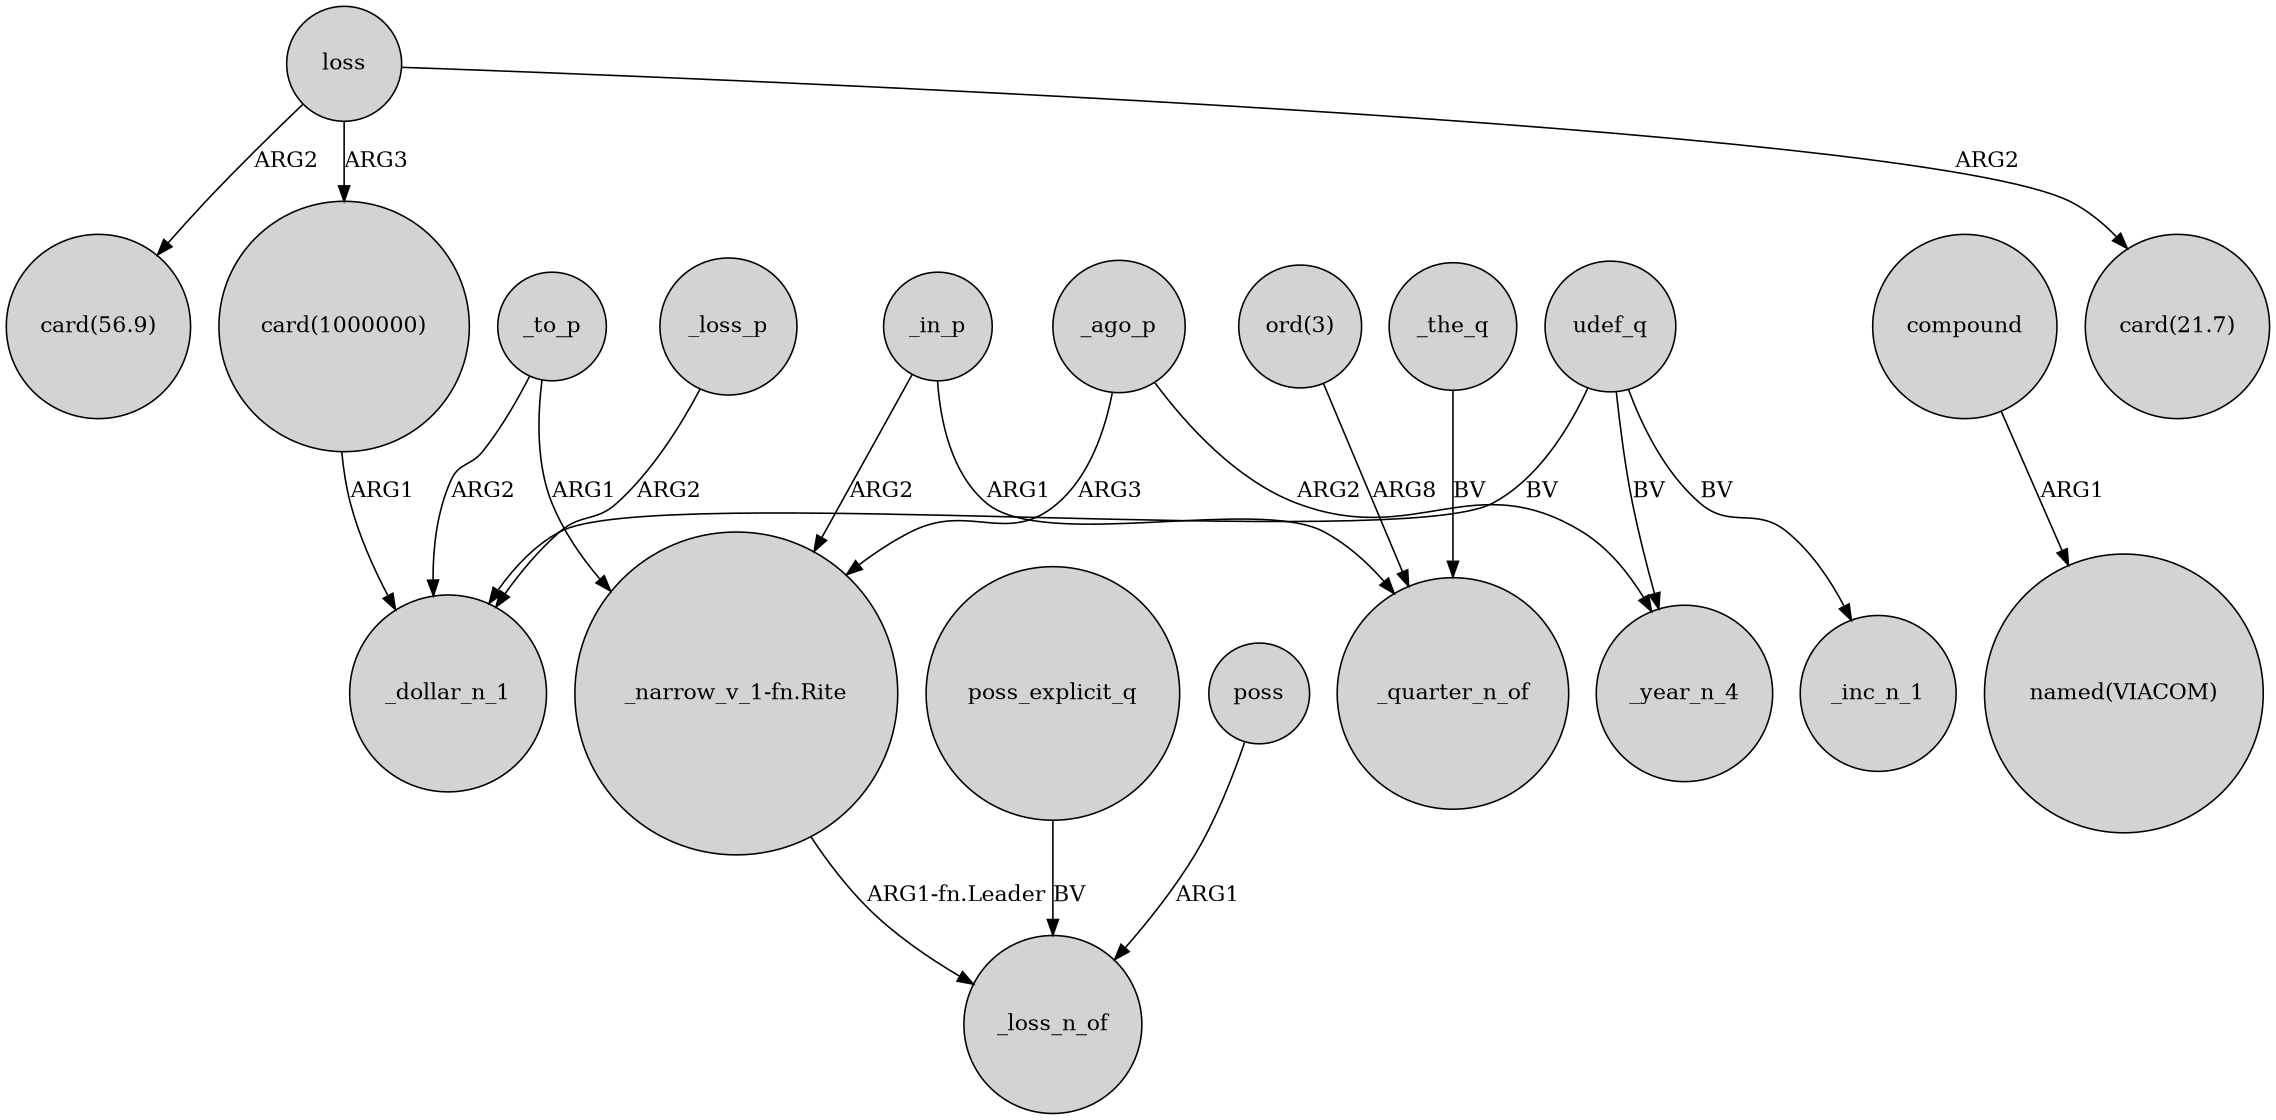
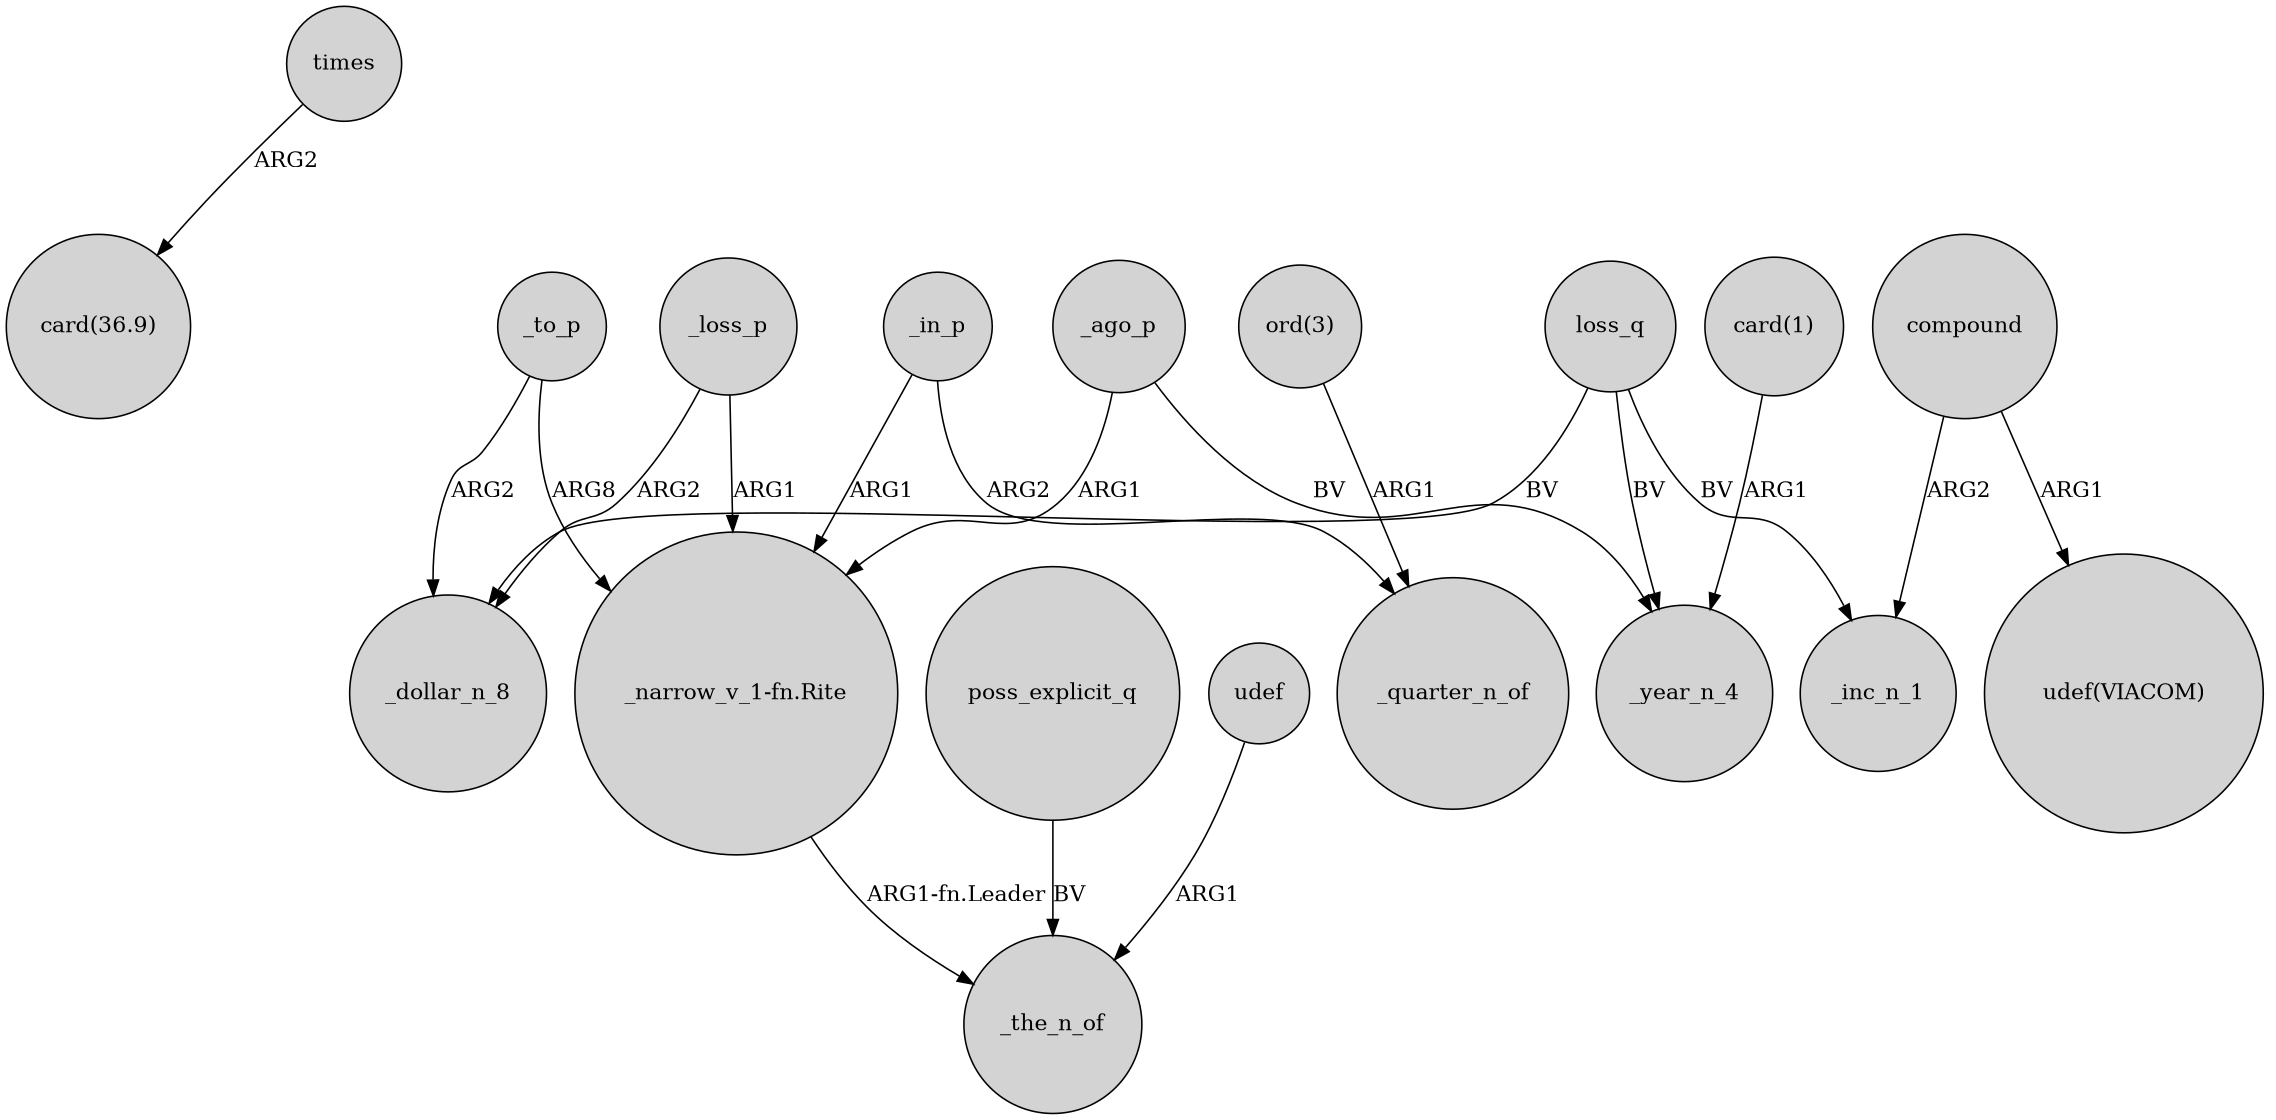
node "loss": label "loss" -> "times"
node "card(56.9)": label "card(56.9)" -> "card(36.9)"
node "card(1000000)": removed
node "_the_q": removed
node "udef_q": label "udef_q" -> "loss_q"
node "card(1)": added
node "card(21.7)": removed
edge "_loss_p" -> "_narrow_v_1-fn.Rite": added, label "ARG1"
edge "_to_p" -> "_narrow_v_1-fn.Rite": label "ARG1" -> "ARG8"
edge "_in_p" -> "_narrow_v_1-fn.Rite": label "ARG2" -> "ARG1"
edge "_in_p" -> "_quarter_n_of": label "ARG1" -> "ARG2"
edge "_ago_p" -> "_narrow_v_1-fn.Rite": label "ARG3" -> "ARG1"
edge "_ago_p" -> "_year_n_4": label "ARG2" -> "BV"
edge "ord(3)" -> "_quarter_n_of": label "ARG8" -> "ARG1"
edge "compound" -> "_inc_n_1": added, label "ARG2"
node "_dollar_n_1": label "_dollar_n_1" -> "_dollar_n_8"
node "poss": label "poss" -> "udef"
node "named(VIACOM)": label "named(VIACOM)" -> "udef(VIACOM)"
node "_loss_n_of": label "_loss_n_of" -> "_the_n_of"
